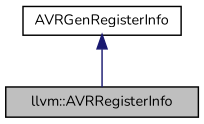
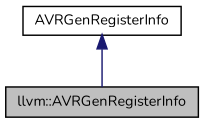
node "llvm::AVRRegisterInfo": label "llvm::AVRRegisterInfo" -> "llvm::AVRGenRegisterInfo"
